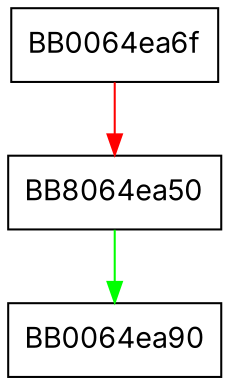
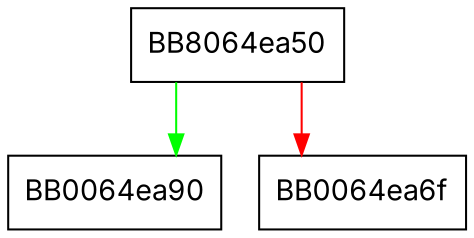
edge "BB0064ea6f" -> "BB8064ea50": reversed
